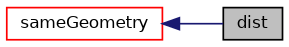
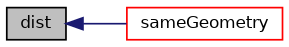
edge "dist" -> "sameGeometry": reversed
